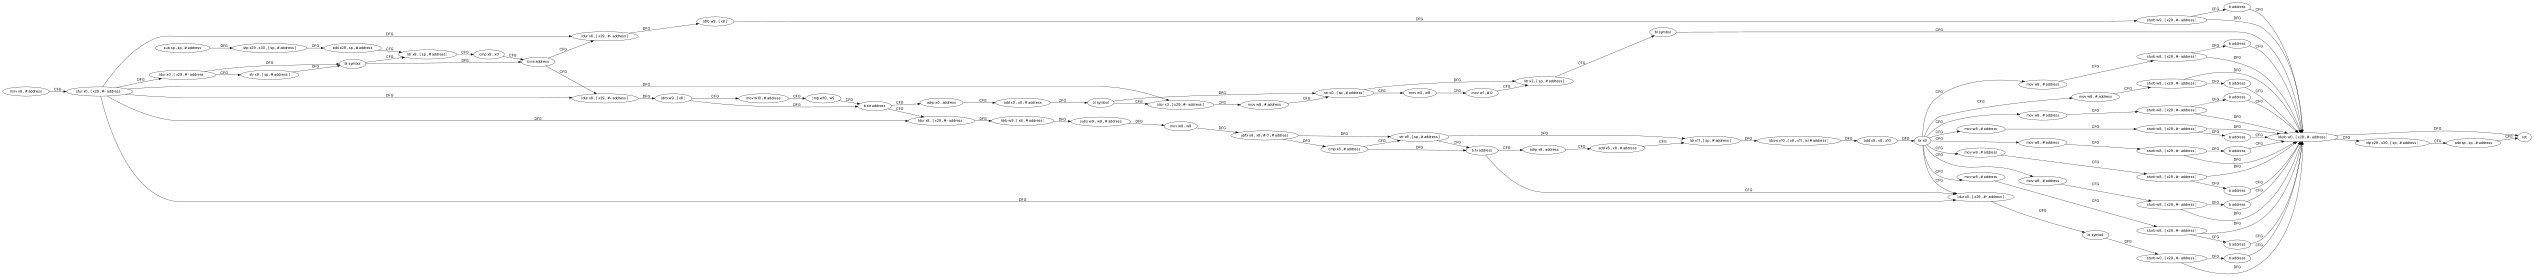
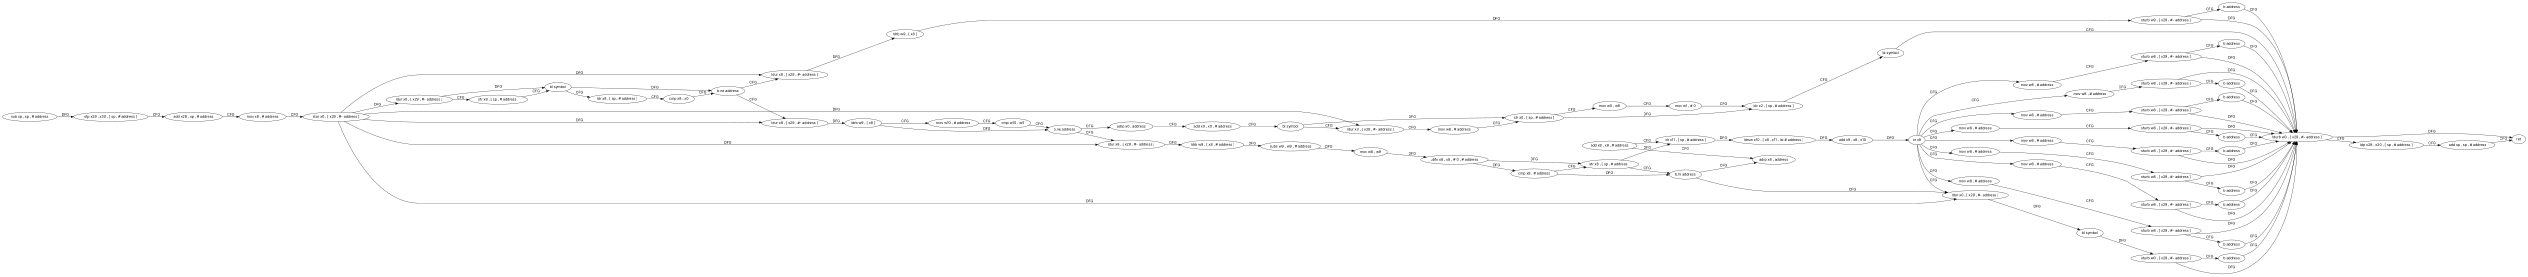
edge "add x29 , sp , # address" -> "ldr x8 , [ sp , # address ]": now "add x29 , sp , # address" -> "mov x8 , # address"
edge "adrp x8 , address" -> "add x8 , x8 , # address": reversed
